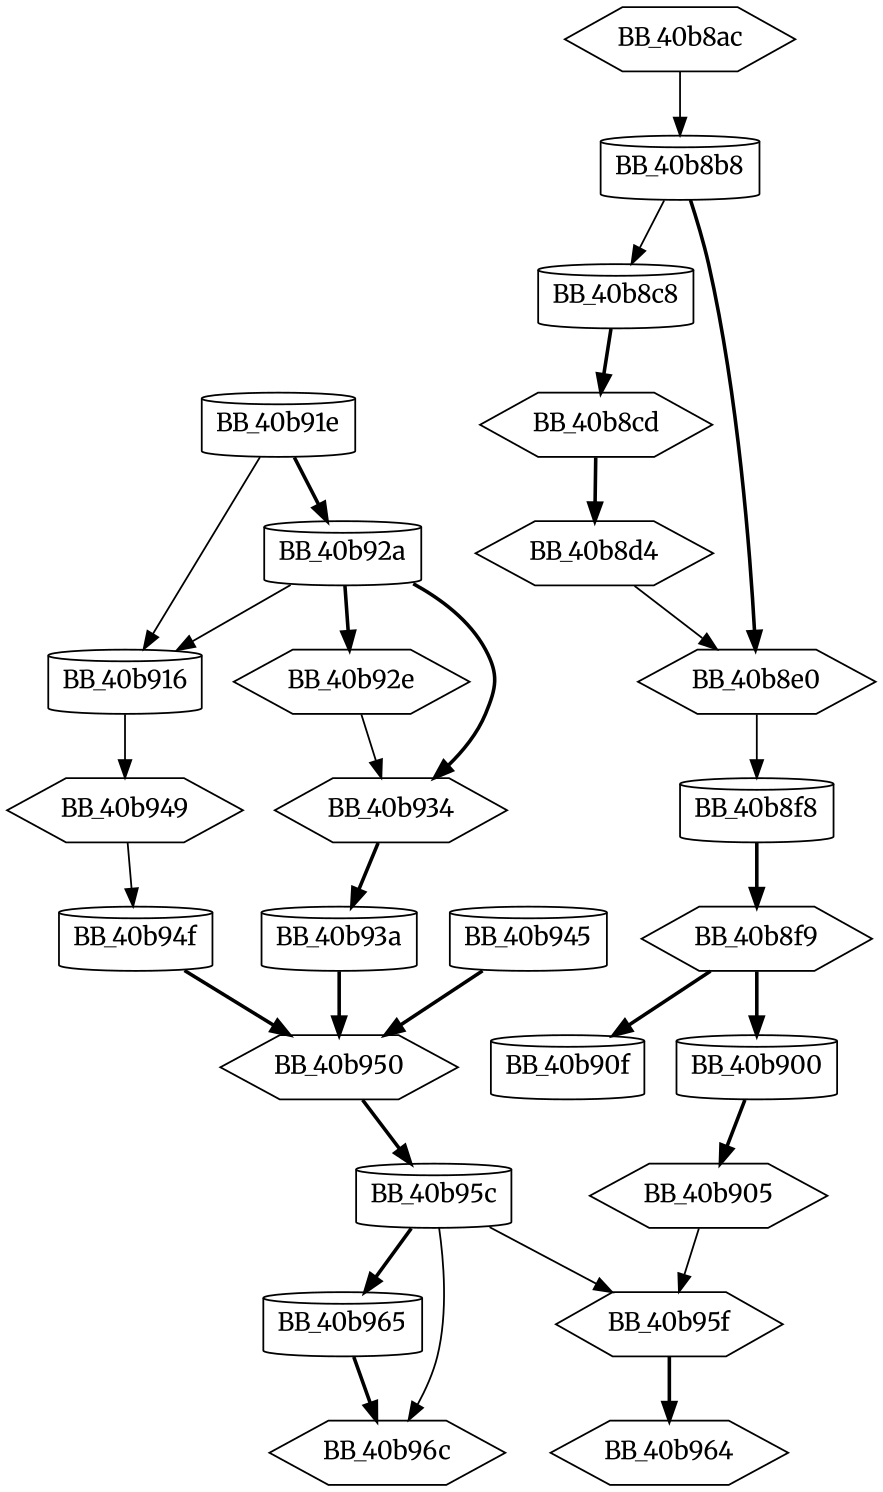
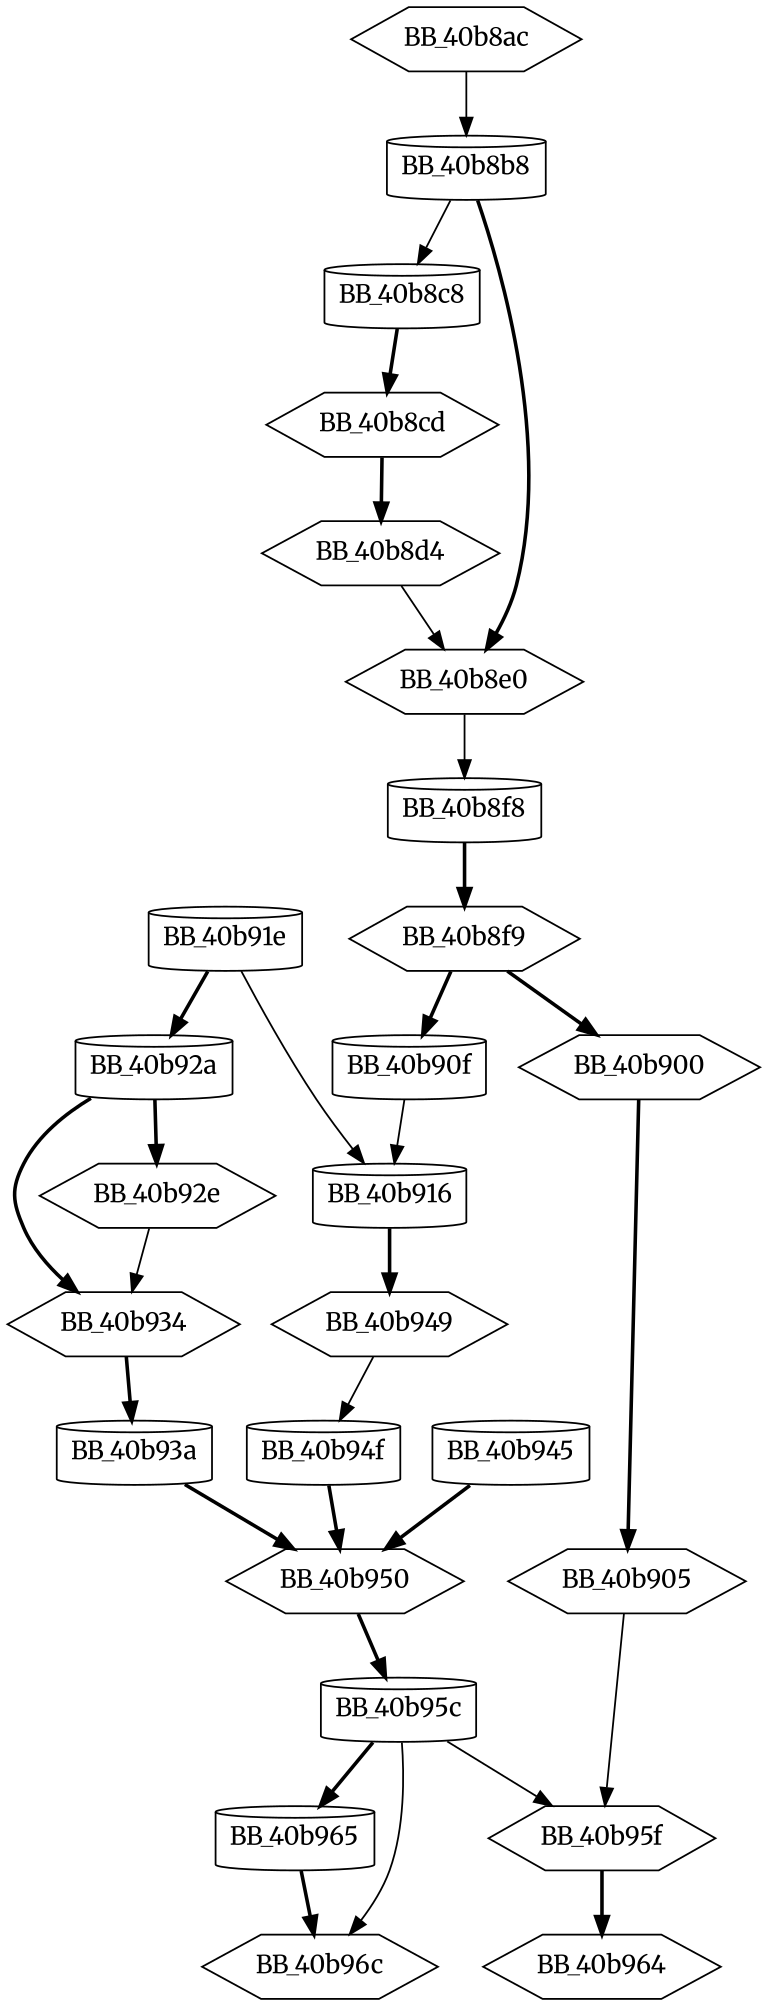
edge "BB_40b92a" -> "BB_40b916": now "BB_40b90f" -> "BB_40b916"
edge "BB_40b916" -> "BB_40b949": style solid -> bold
node "BB_40b900": shape cylinder -> hexagon
